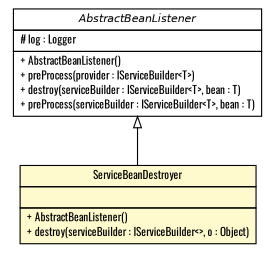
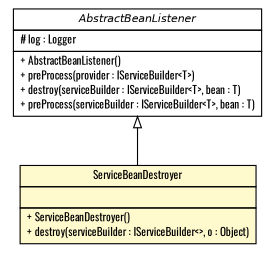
node "ServiceBeanDestroyer": text "+ AbstractBeanListener()" -> "+ ServiceBeanDestroyer()"
